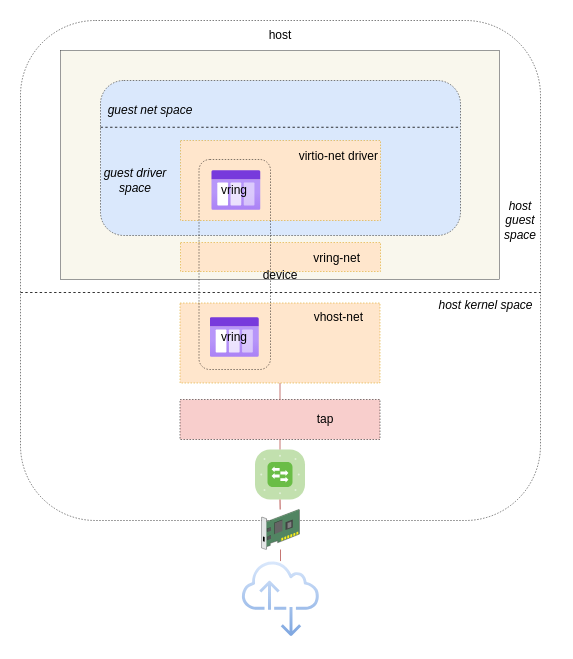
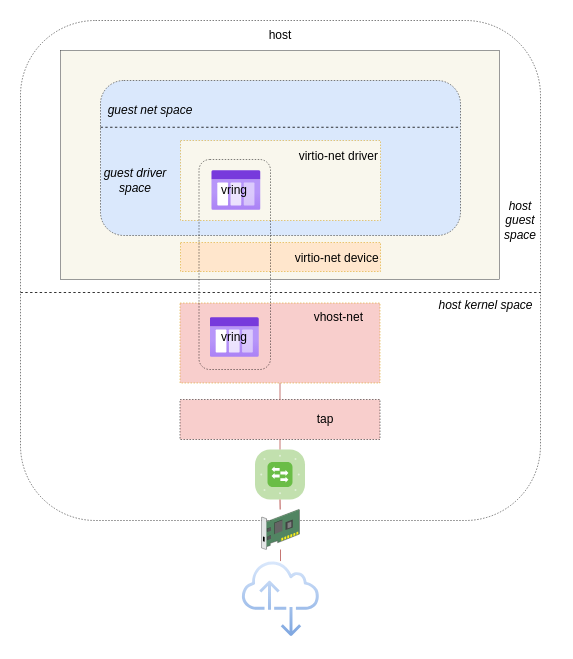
node "virtio-net driver": fillcolor #ffe6cc -> #f9f7ed
node "vring-net device": label "vring-net device" -> "virtio-net device"
node "vhost-net": fillcolor #ffe6cc -> #f8cecc
